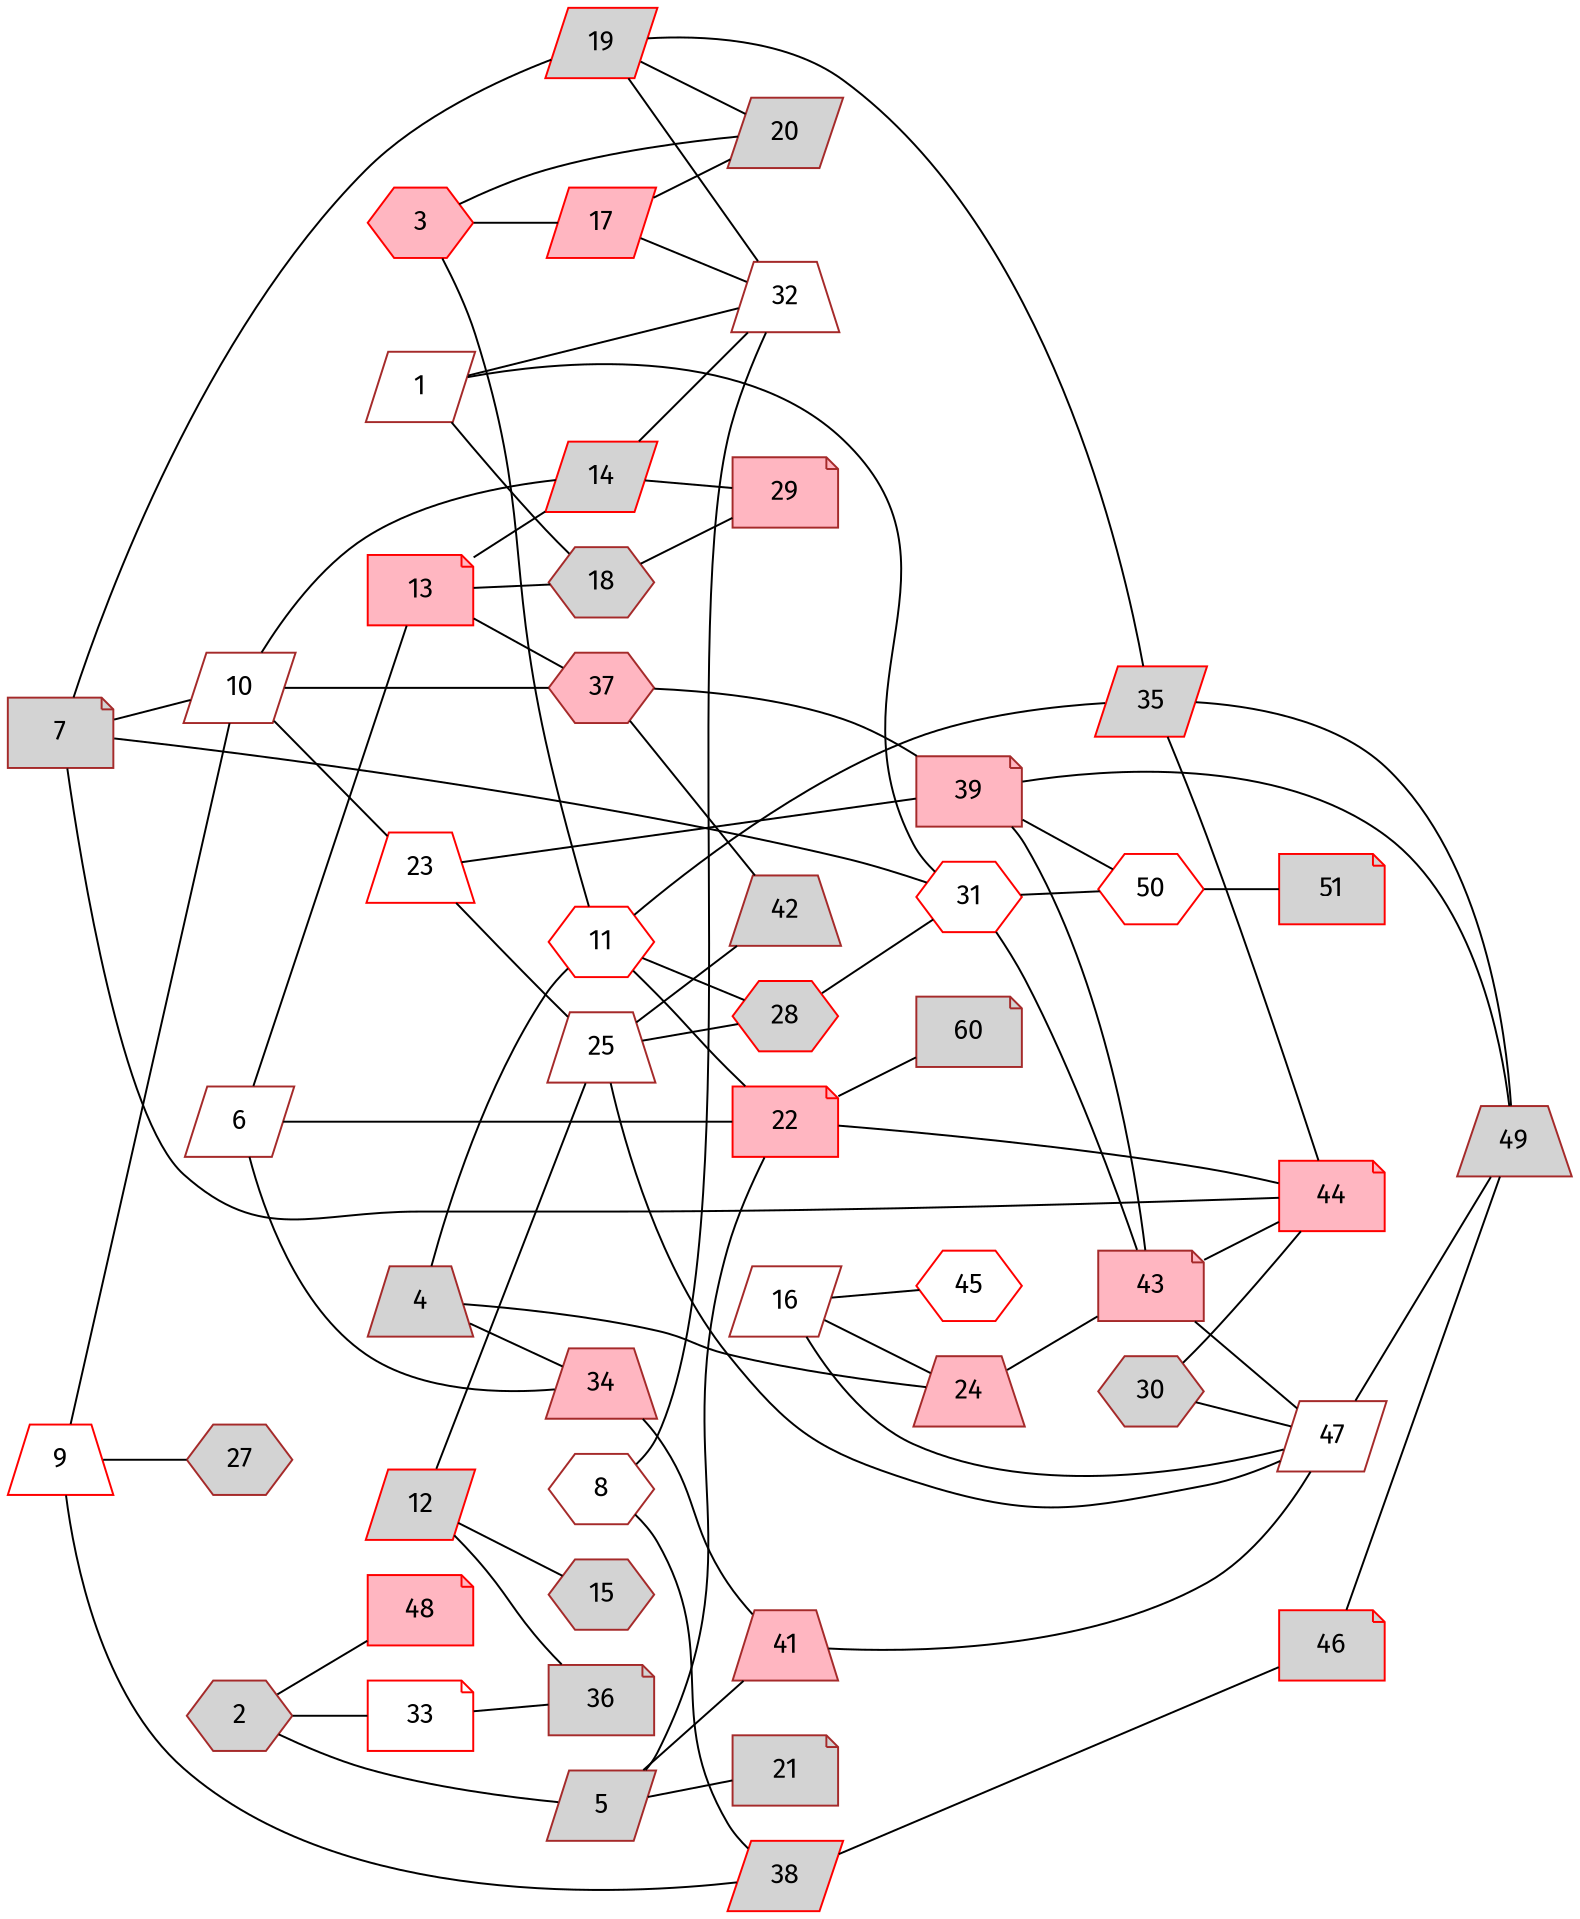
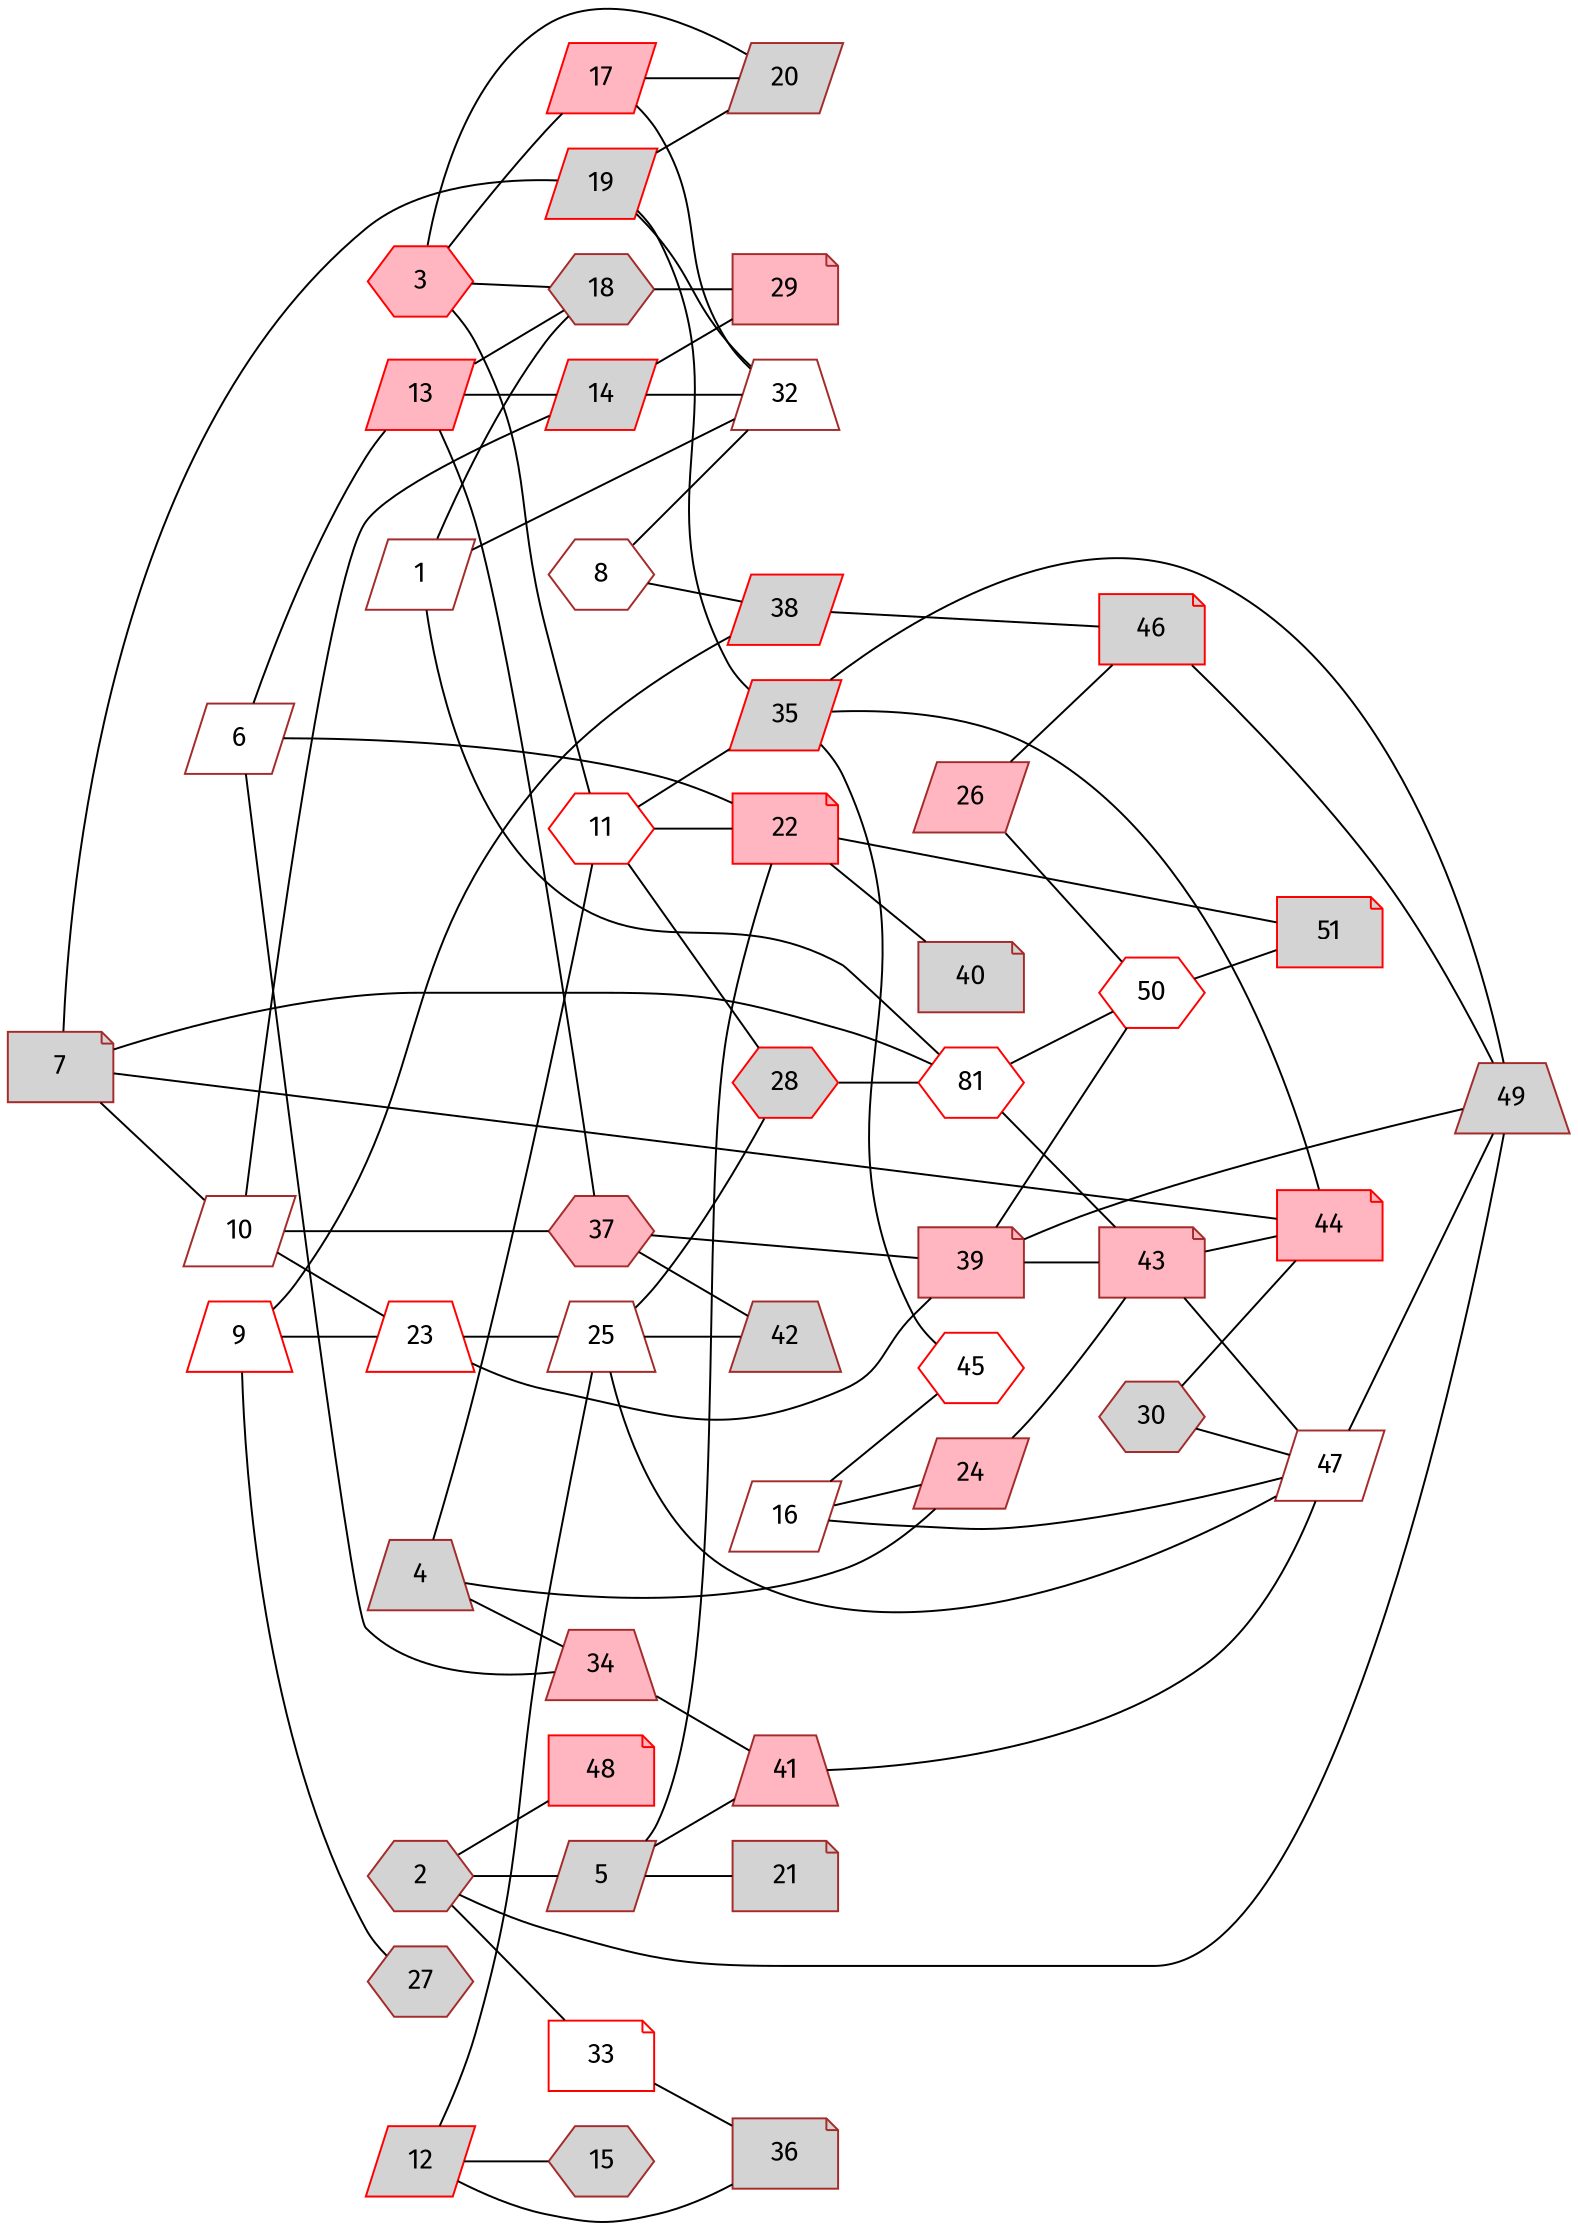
edge "3" -- "18": added
node "13": shape note -> parallelogram
node "26": added
node "31": label "31" -> "81"
node "60": label "60" -> "40"
edge "35" -- "45": added
edge "10" -- "9": now "23" -- "9"
edge "22" -- "44": now "22" -- "51"
node "24": shape trapezium -> parallelogram
edge "49" -- "2": added
